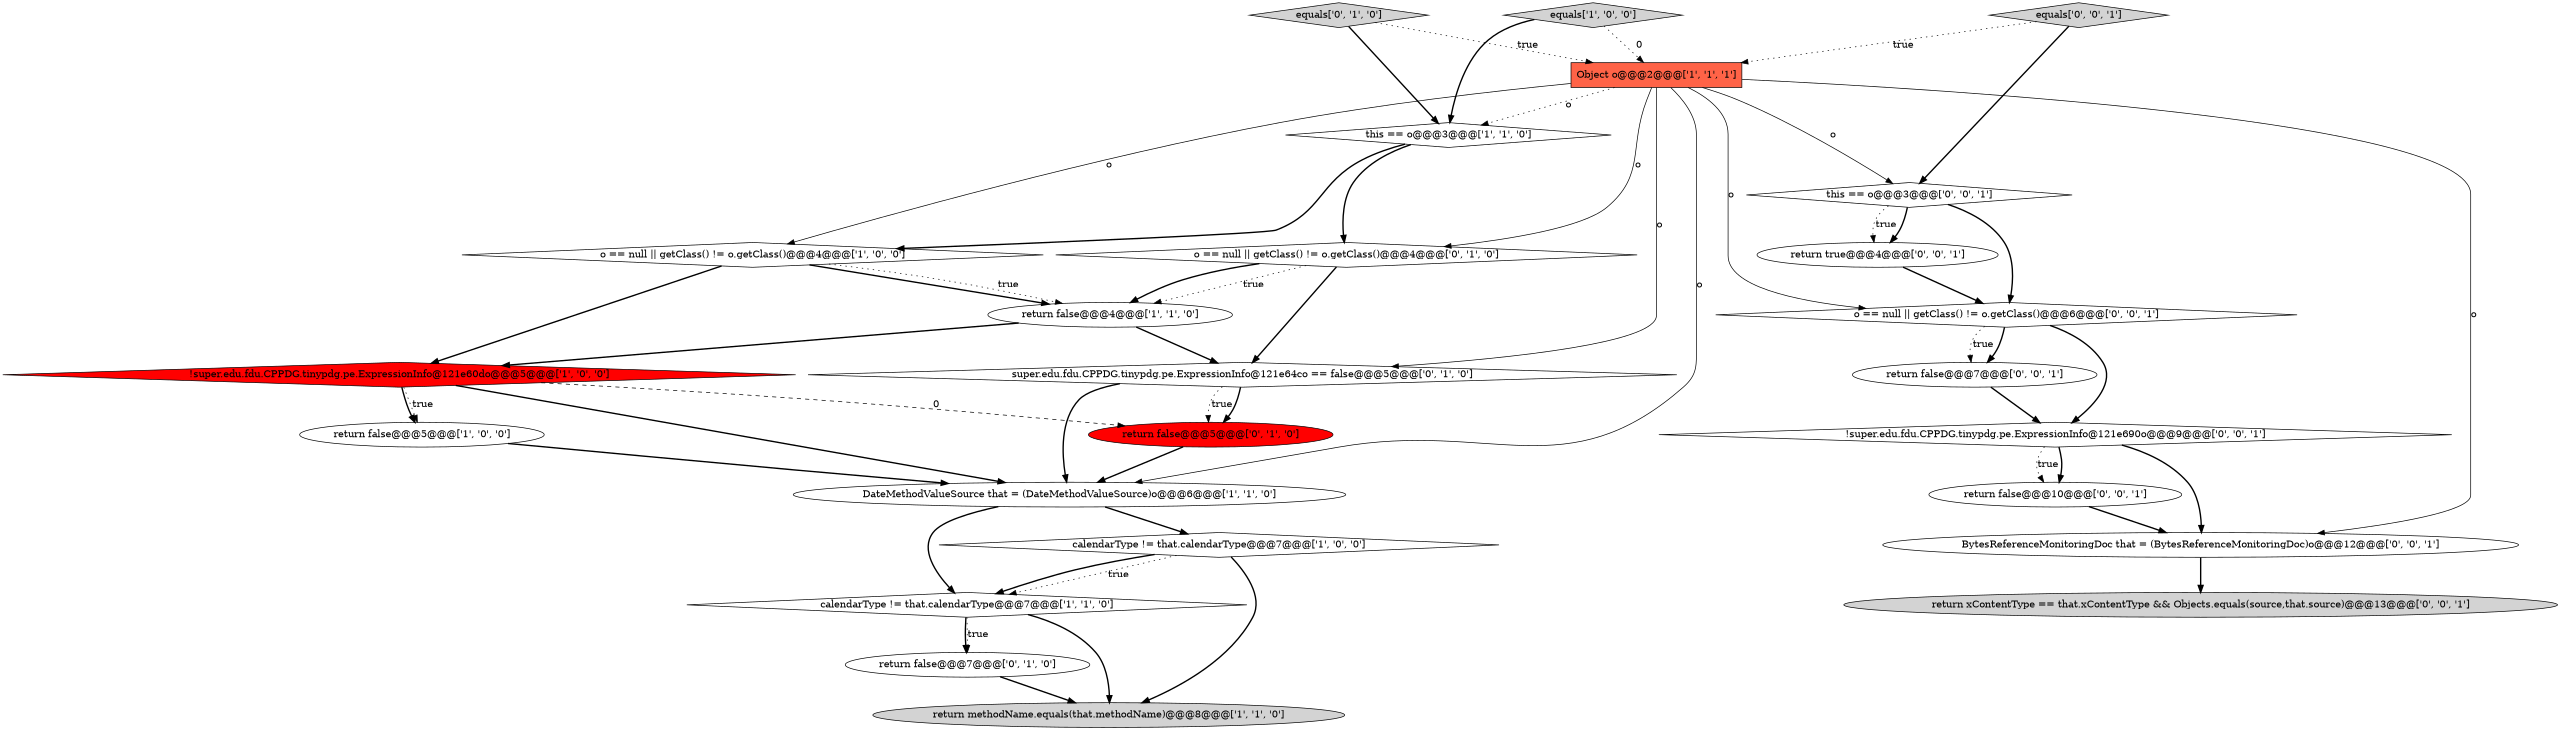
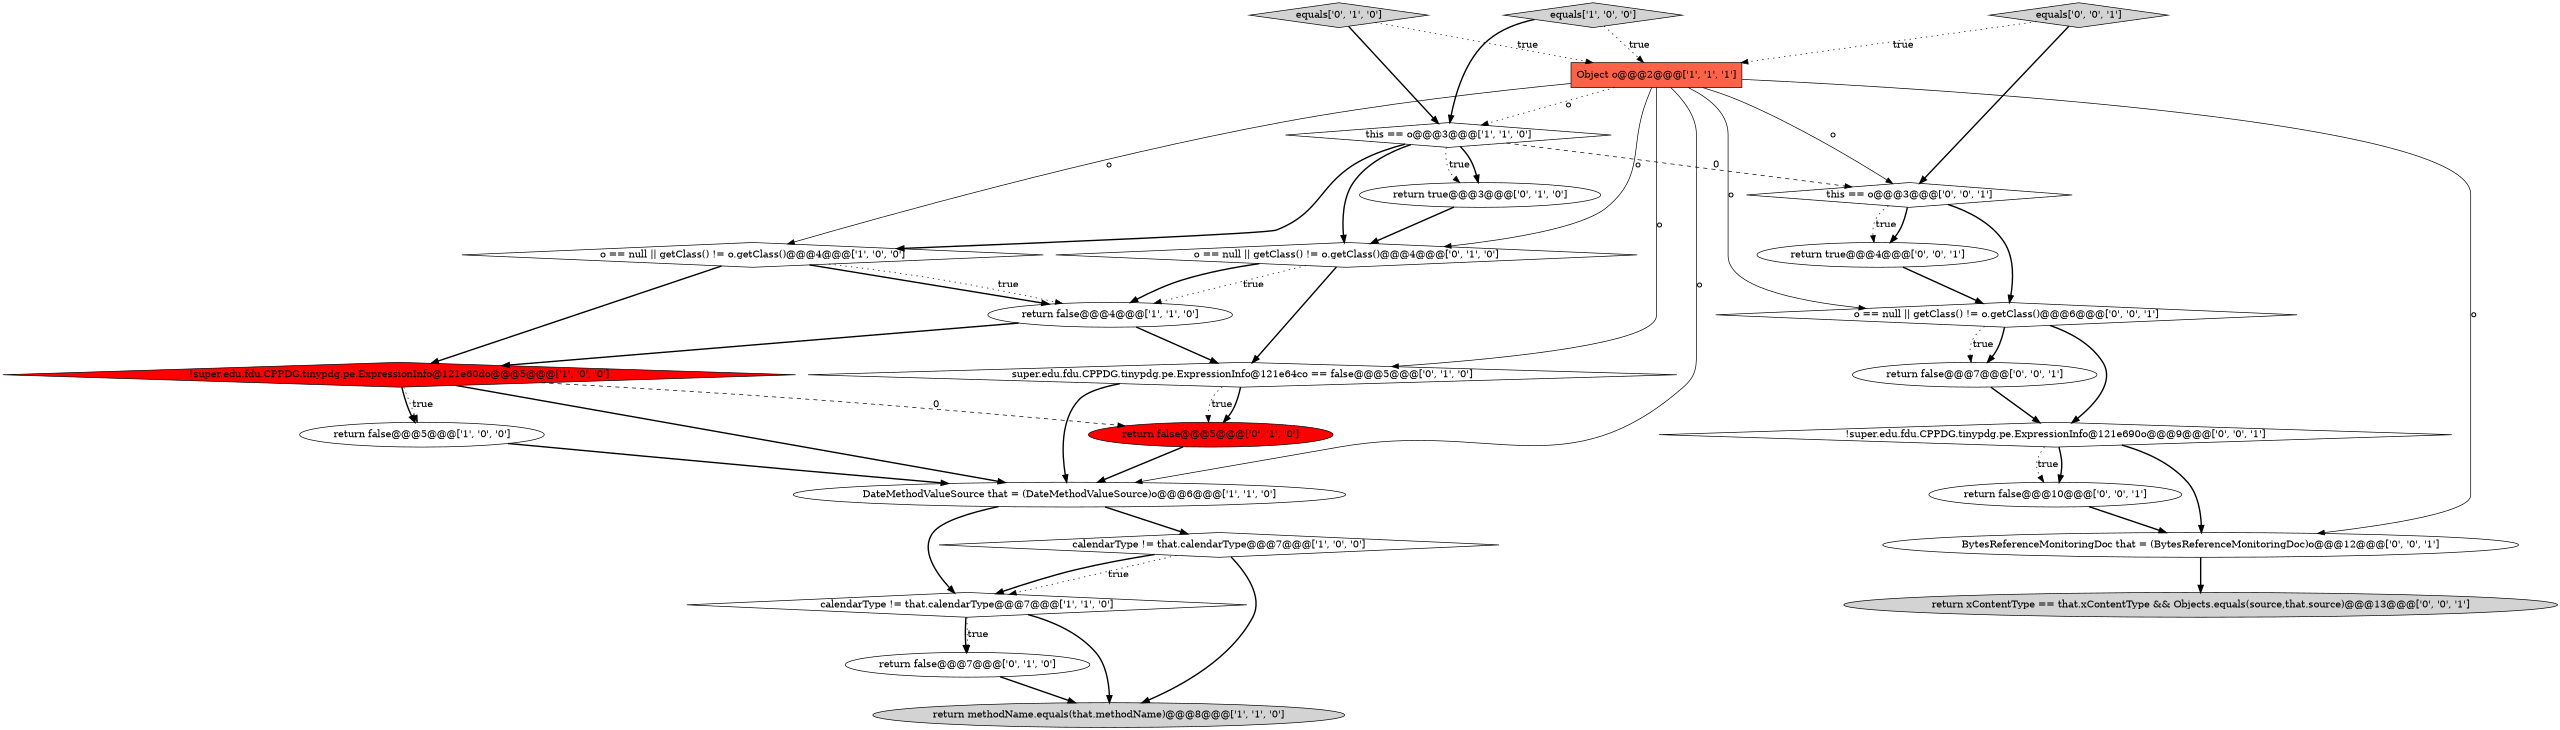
edge "equals['1', '0', '0']" -> "Object o@@@2@@@['1', '1', '1']": label "0" -> "true"
edge "this == o@@@3@@@['1', '1', '0']" -> "this == o@@@3@@@['0', '0', '1']": added, label "0"
node "return true@@@3@@@['0', '1', '0']": added
